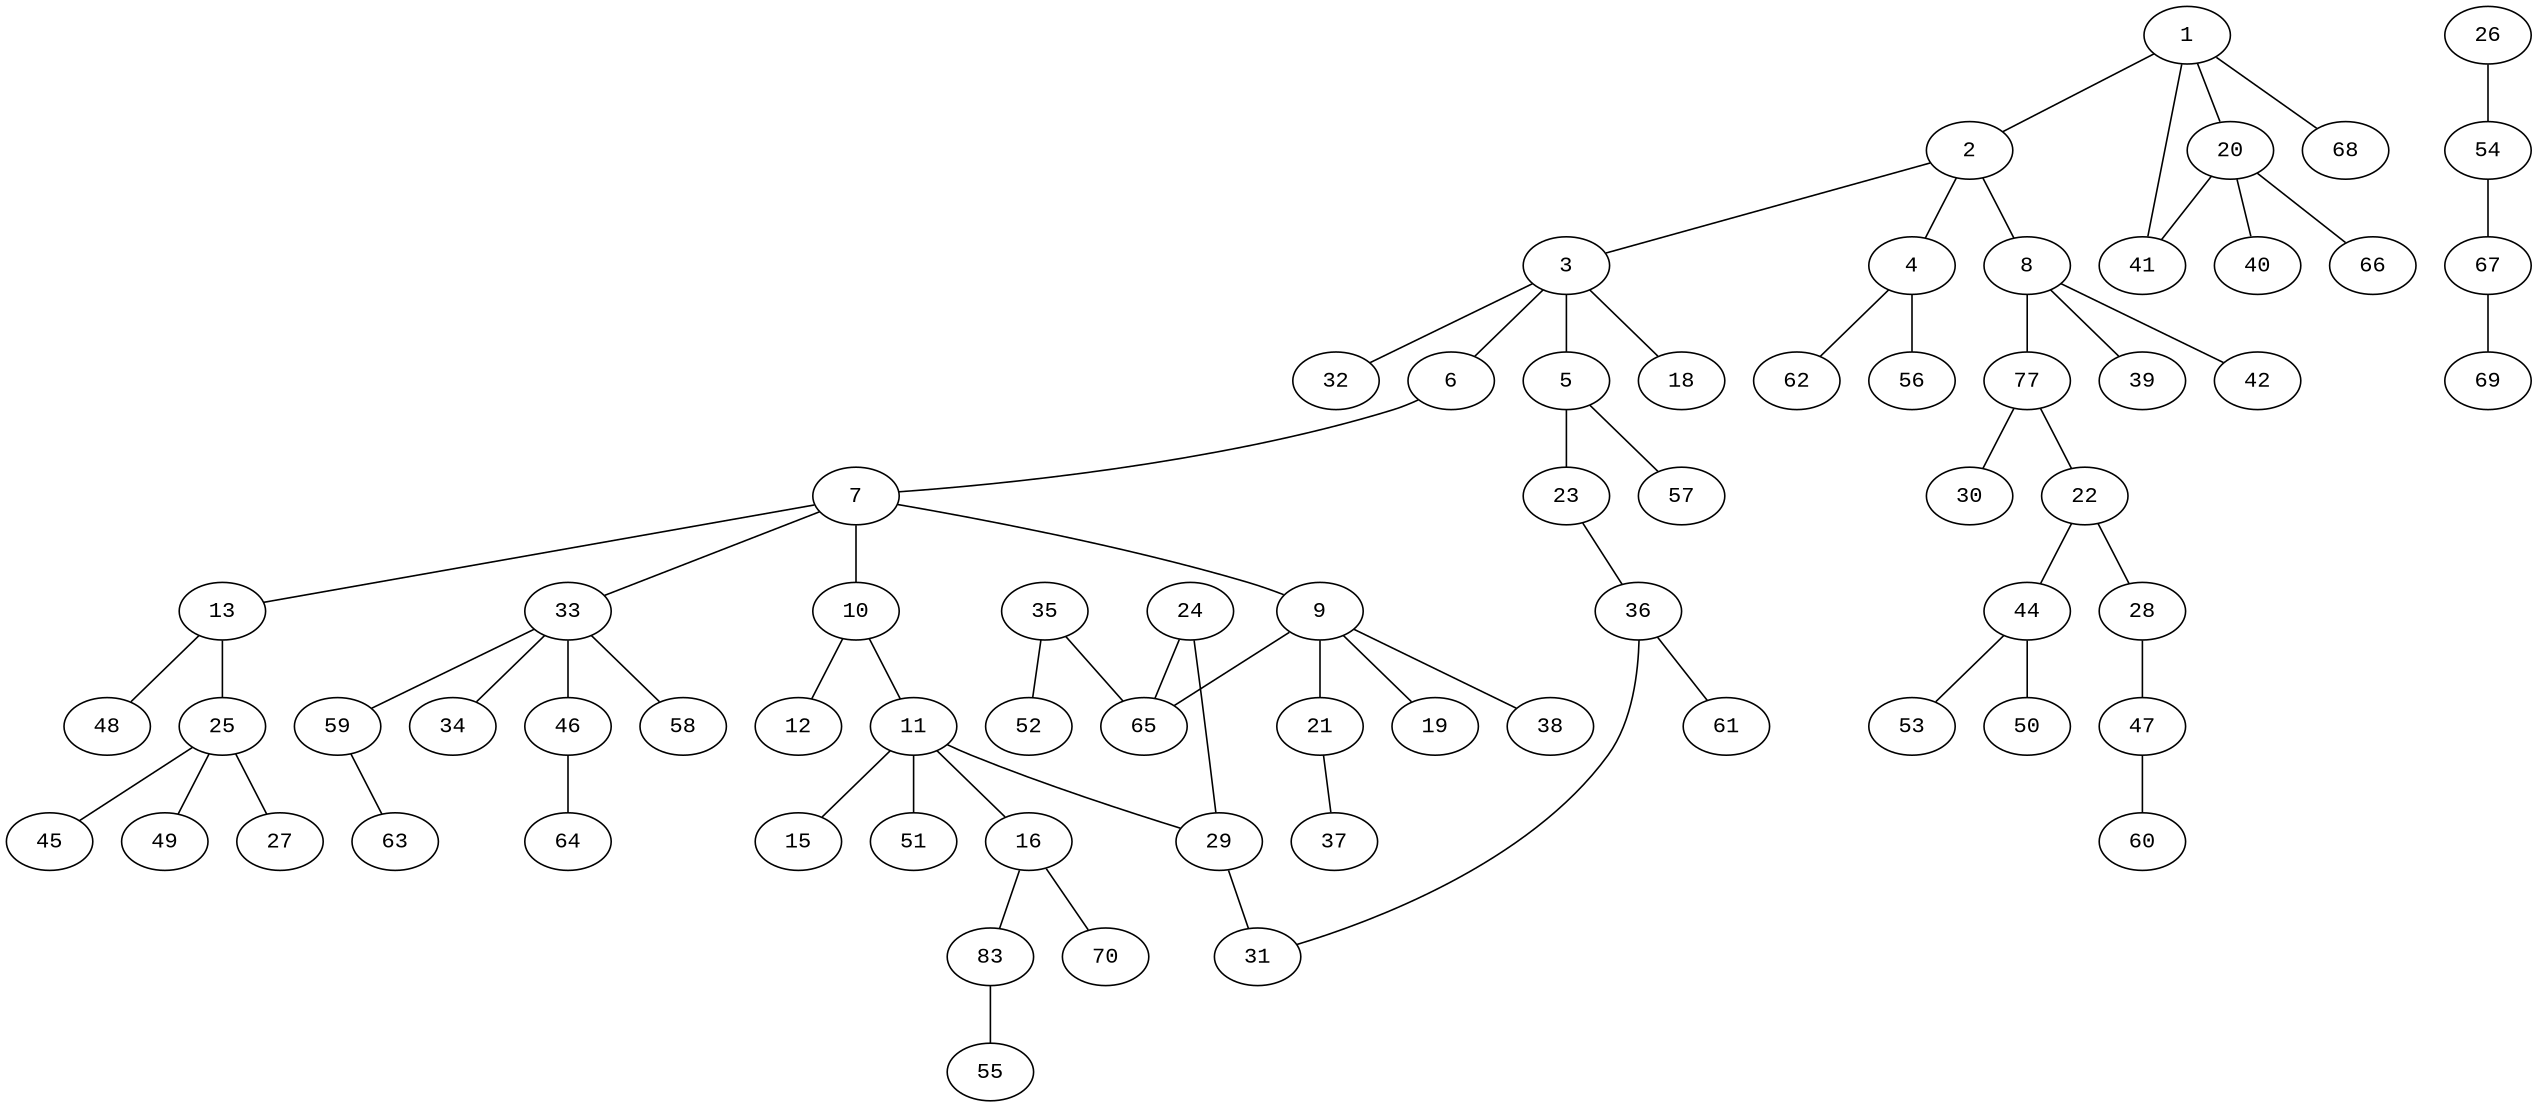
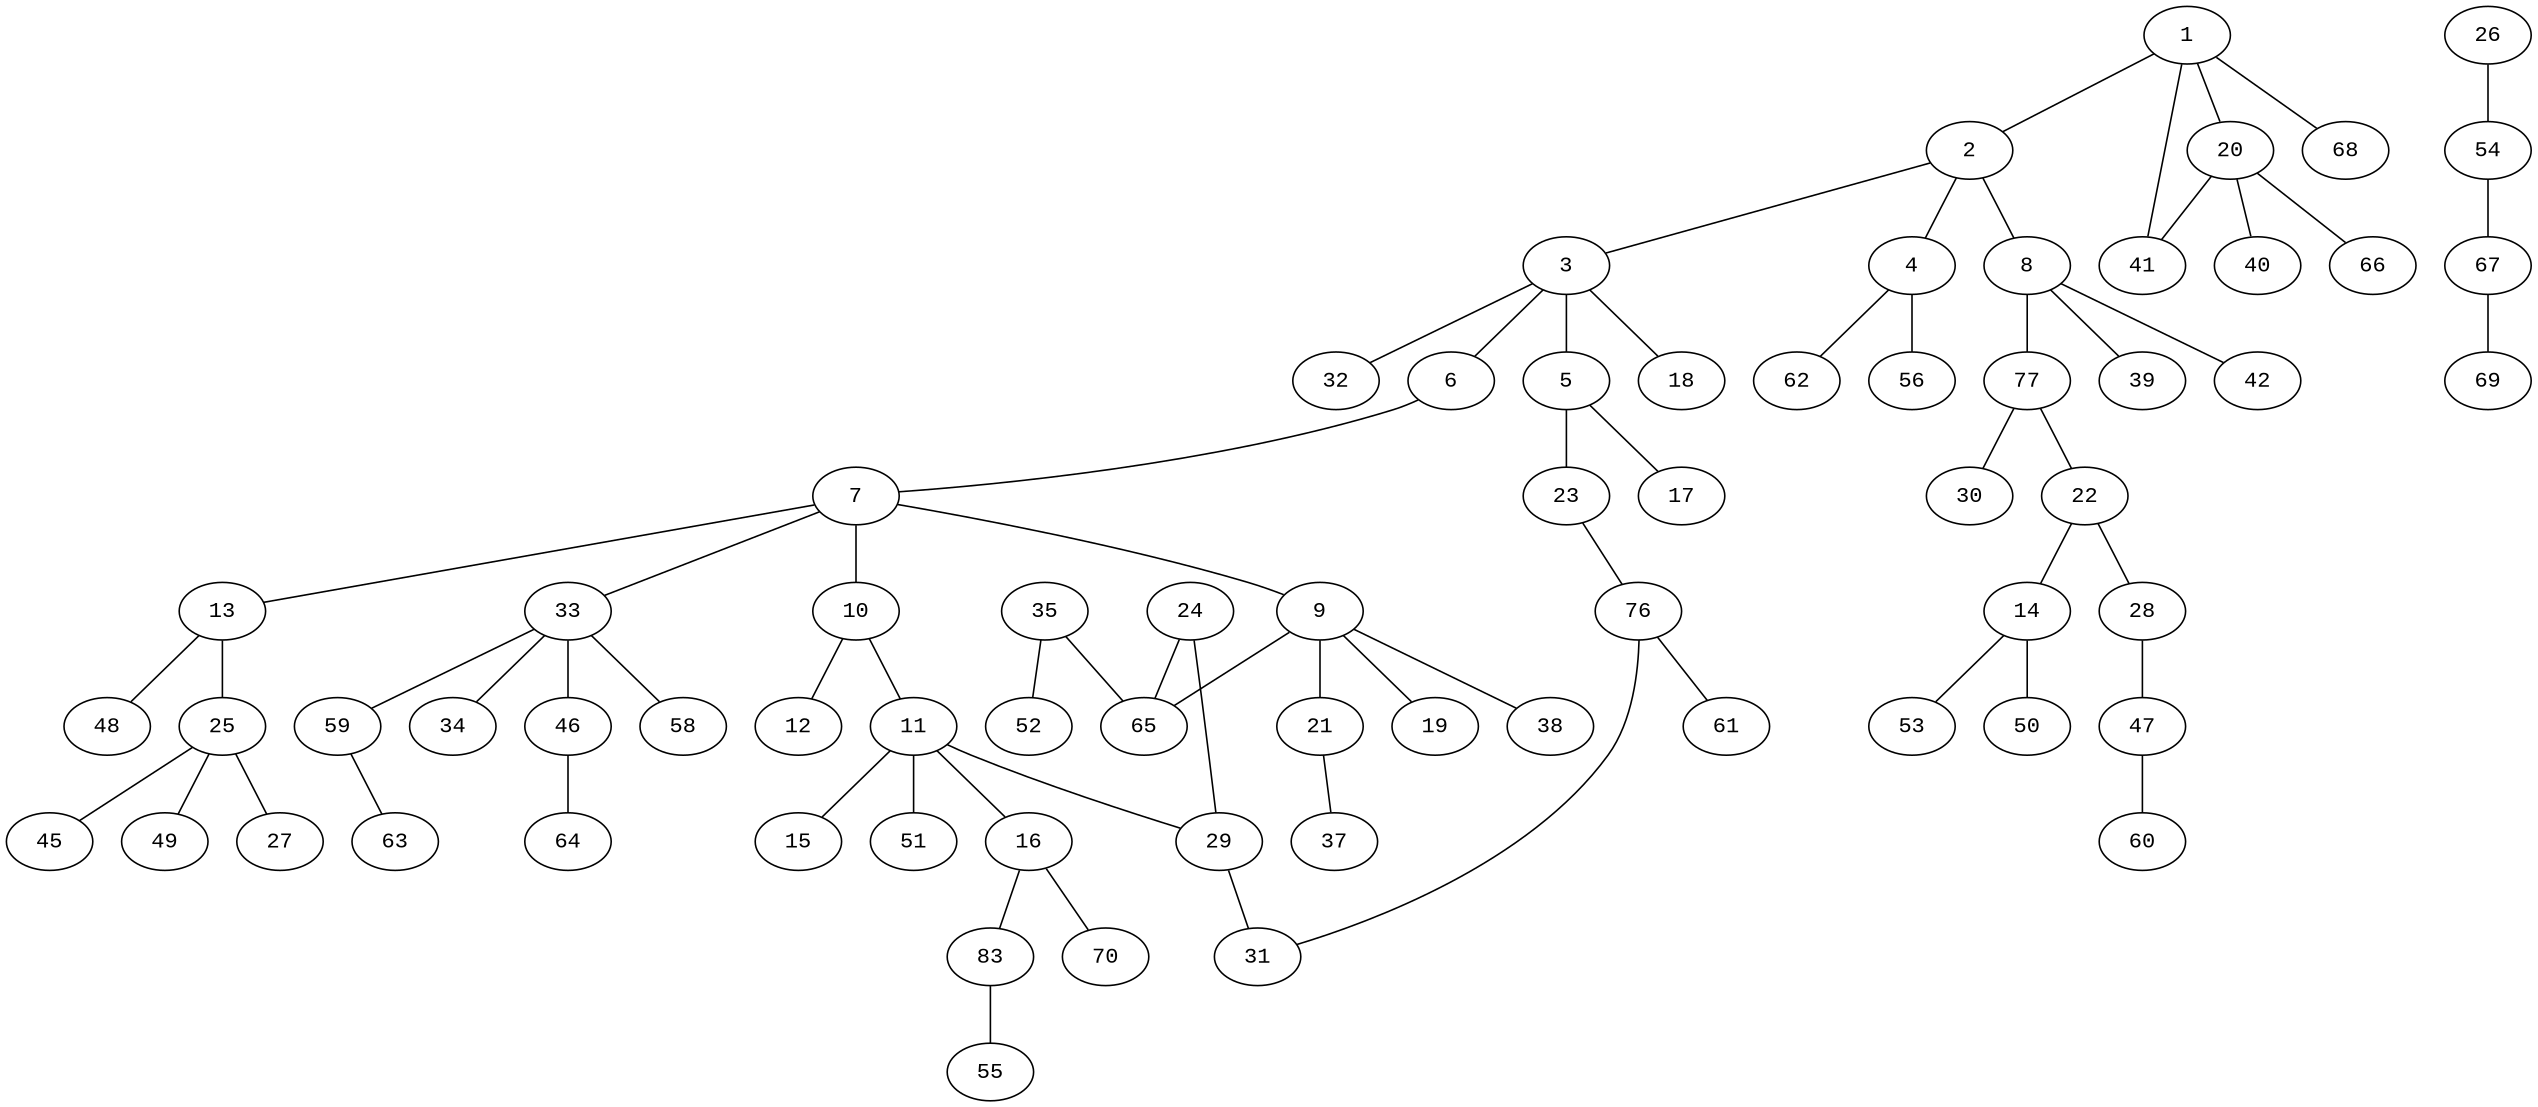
node "57": label "57" -> "17"
node "36": label "36" -> "76"
node "44": label "44" -> "14"
